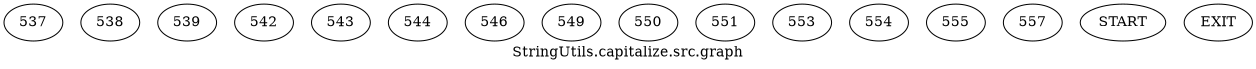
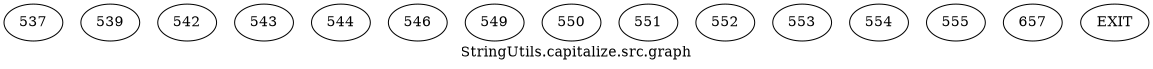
node "538": removed
node "552": added
node "557": label "557" -> "657"
node "START": removed
